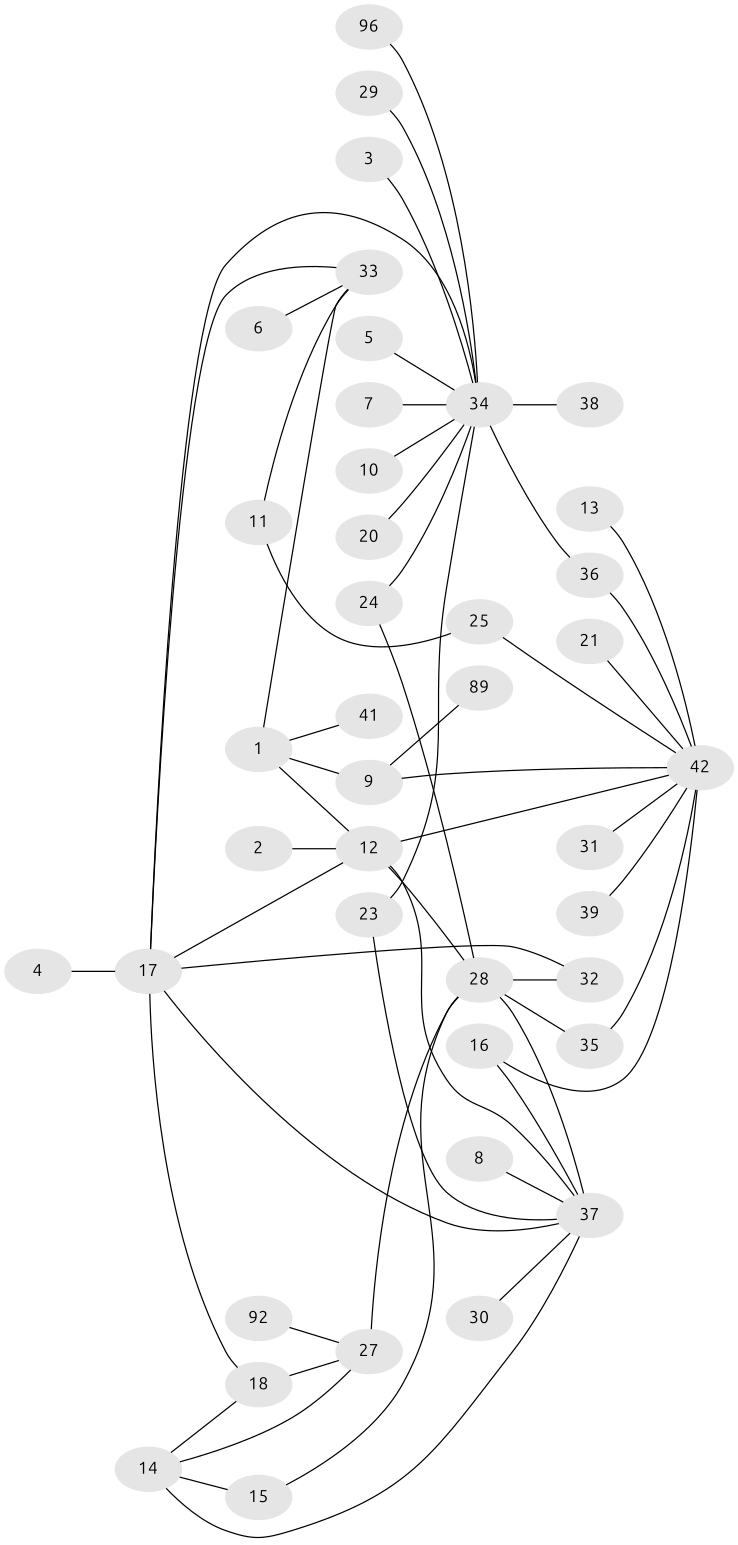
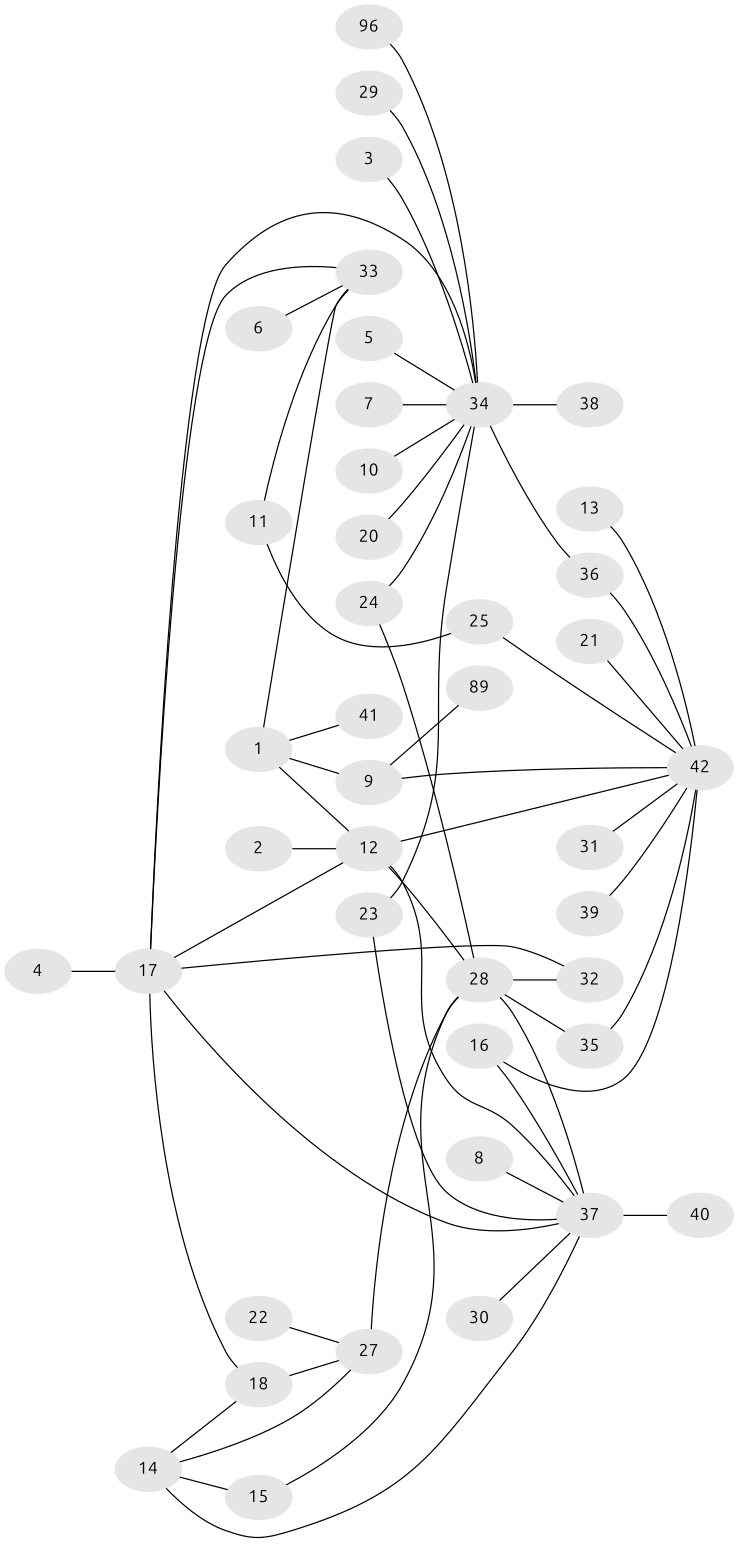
node "40": added
node "92": label "92" -> "22"
